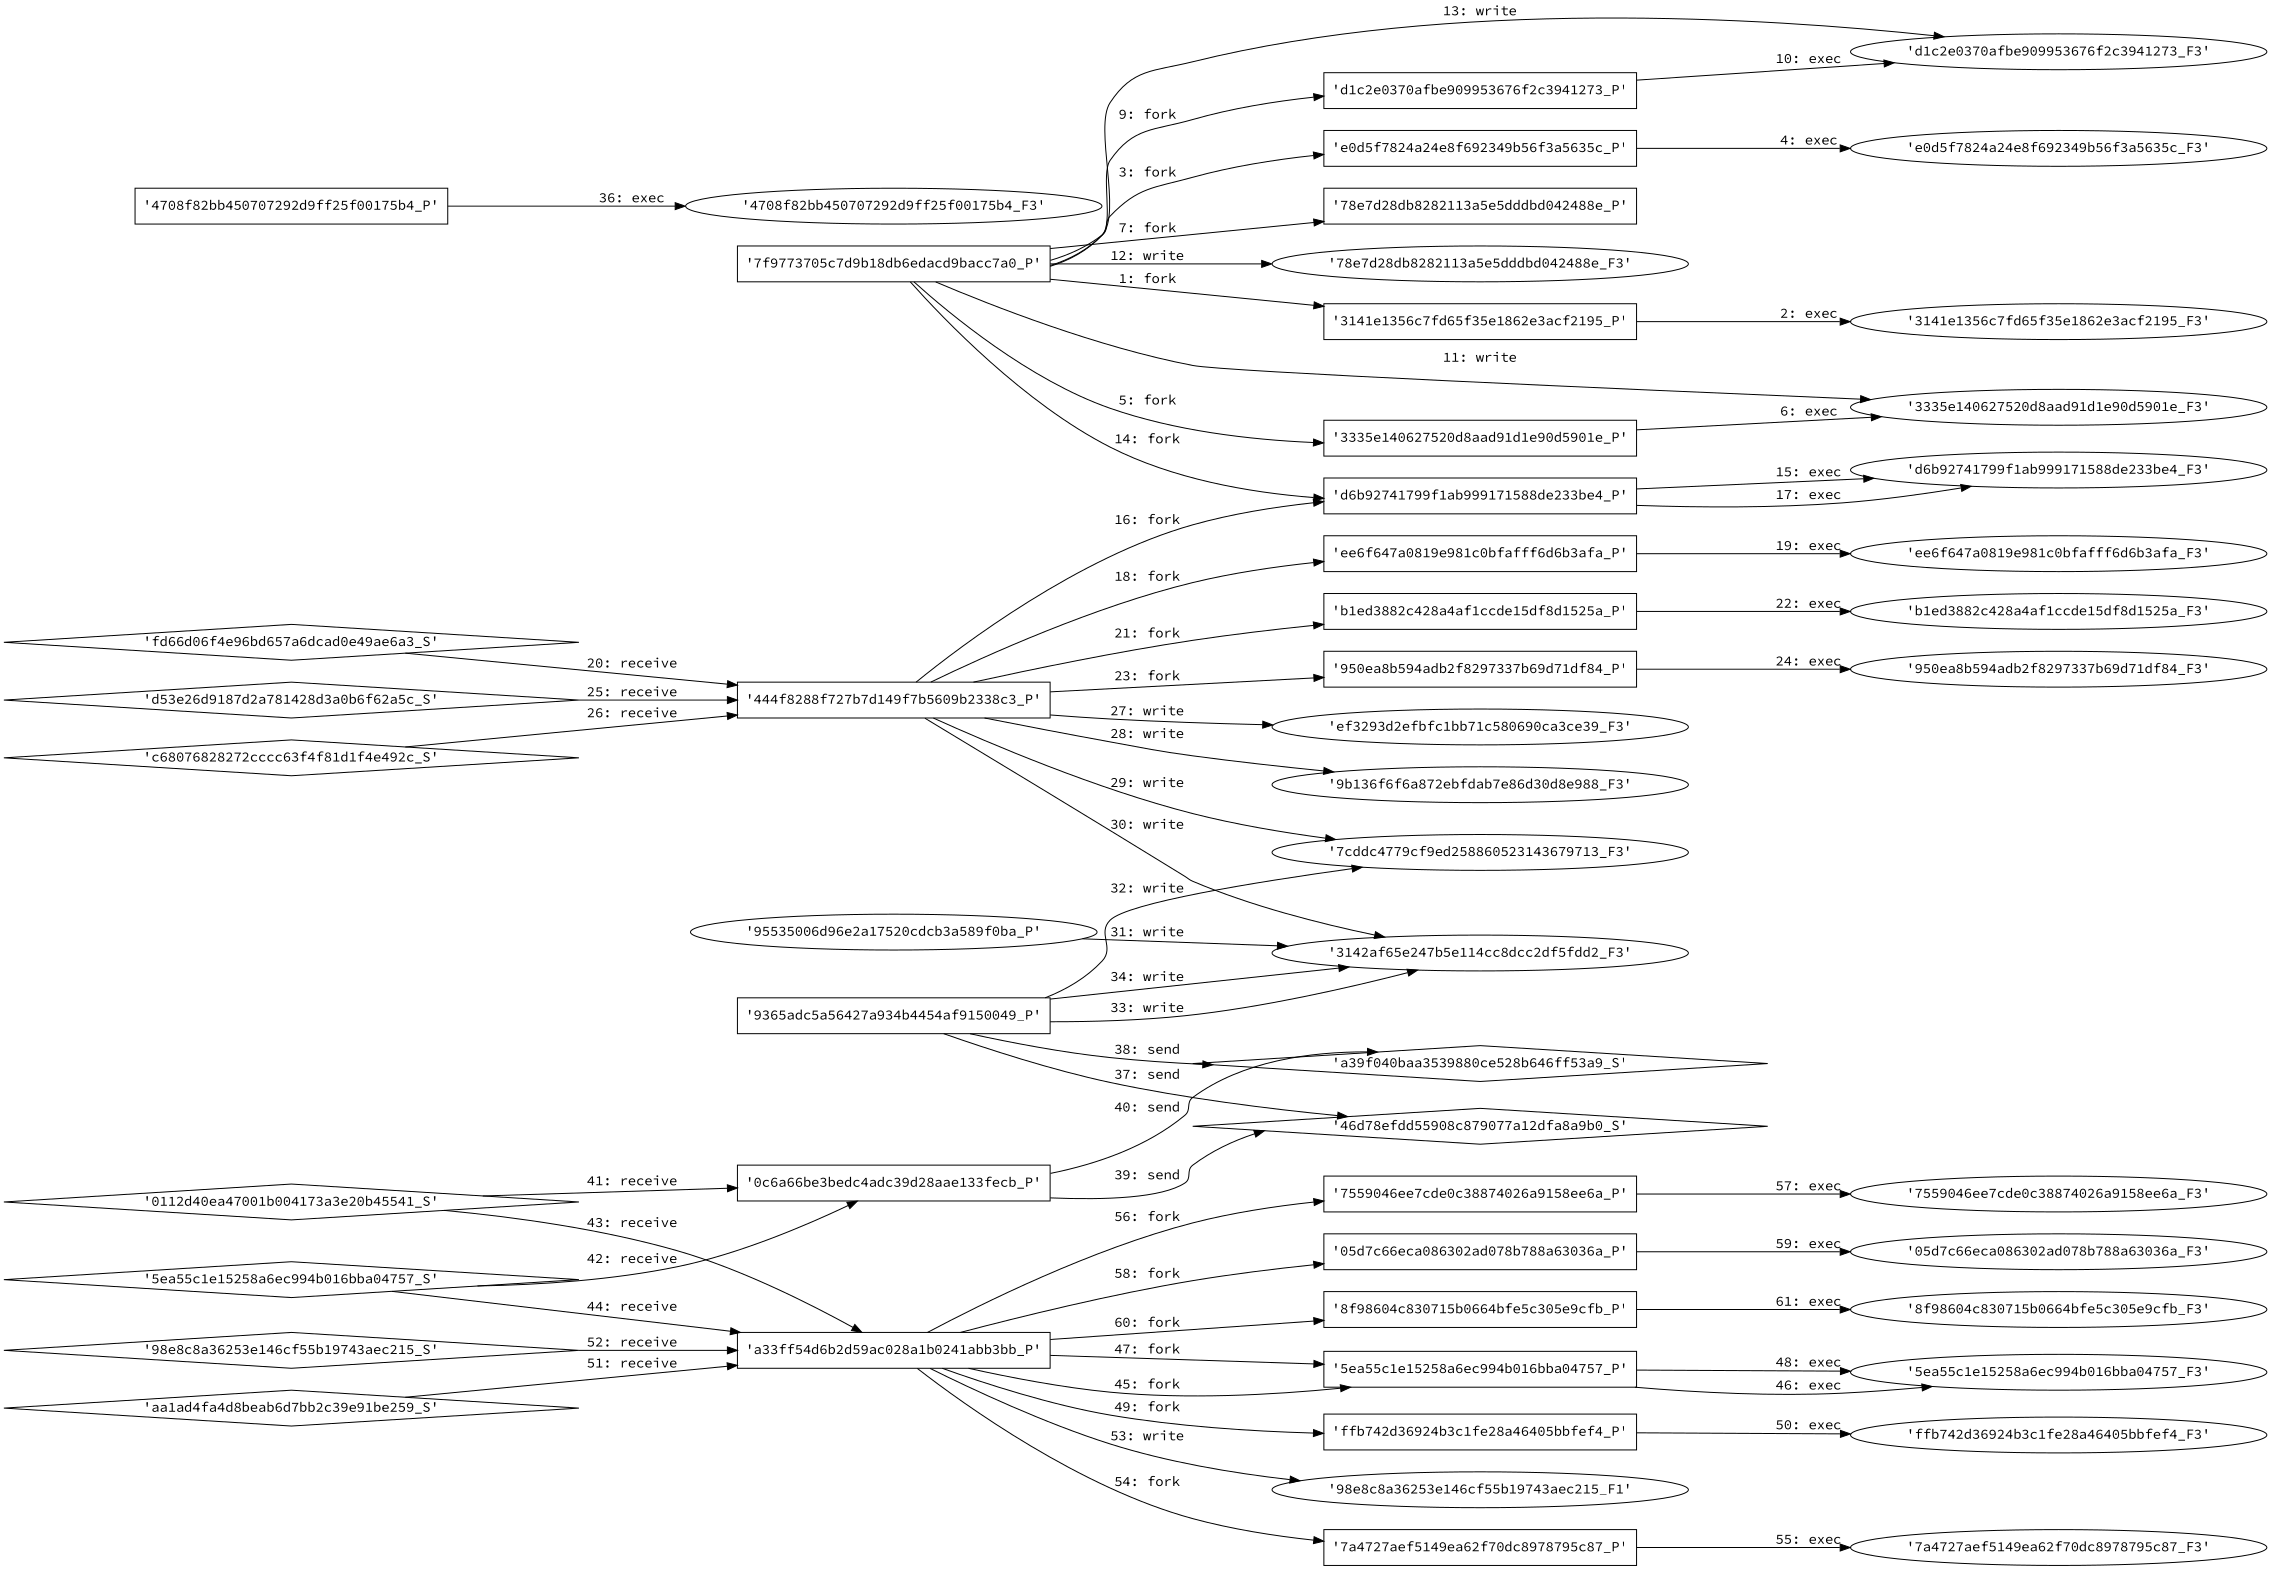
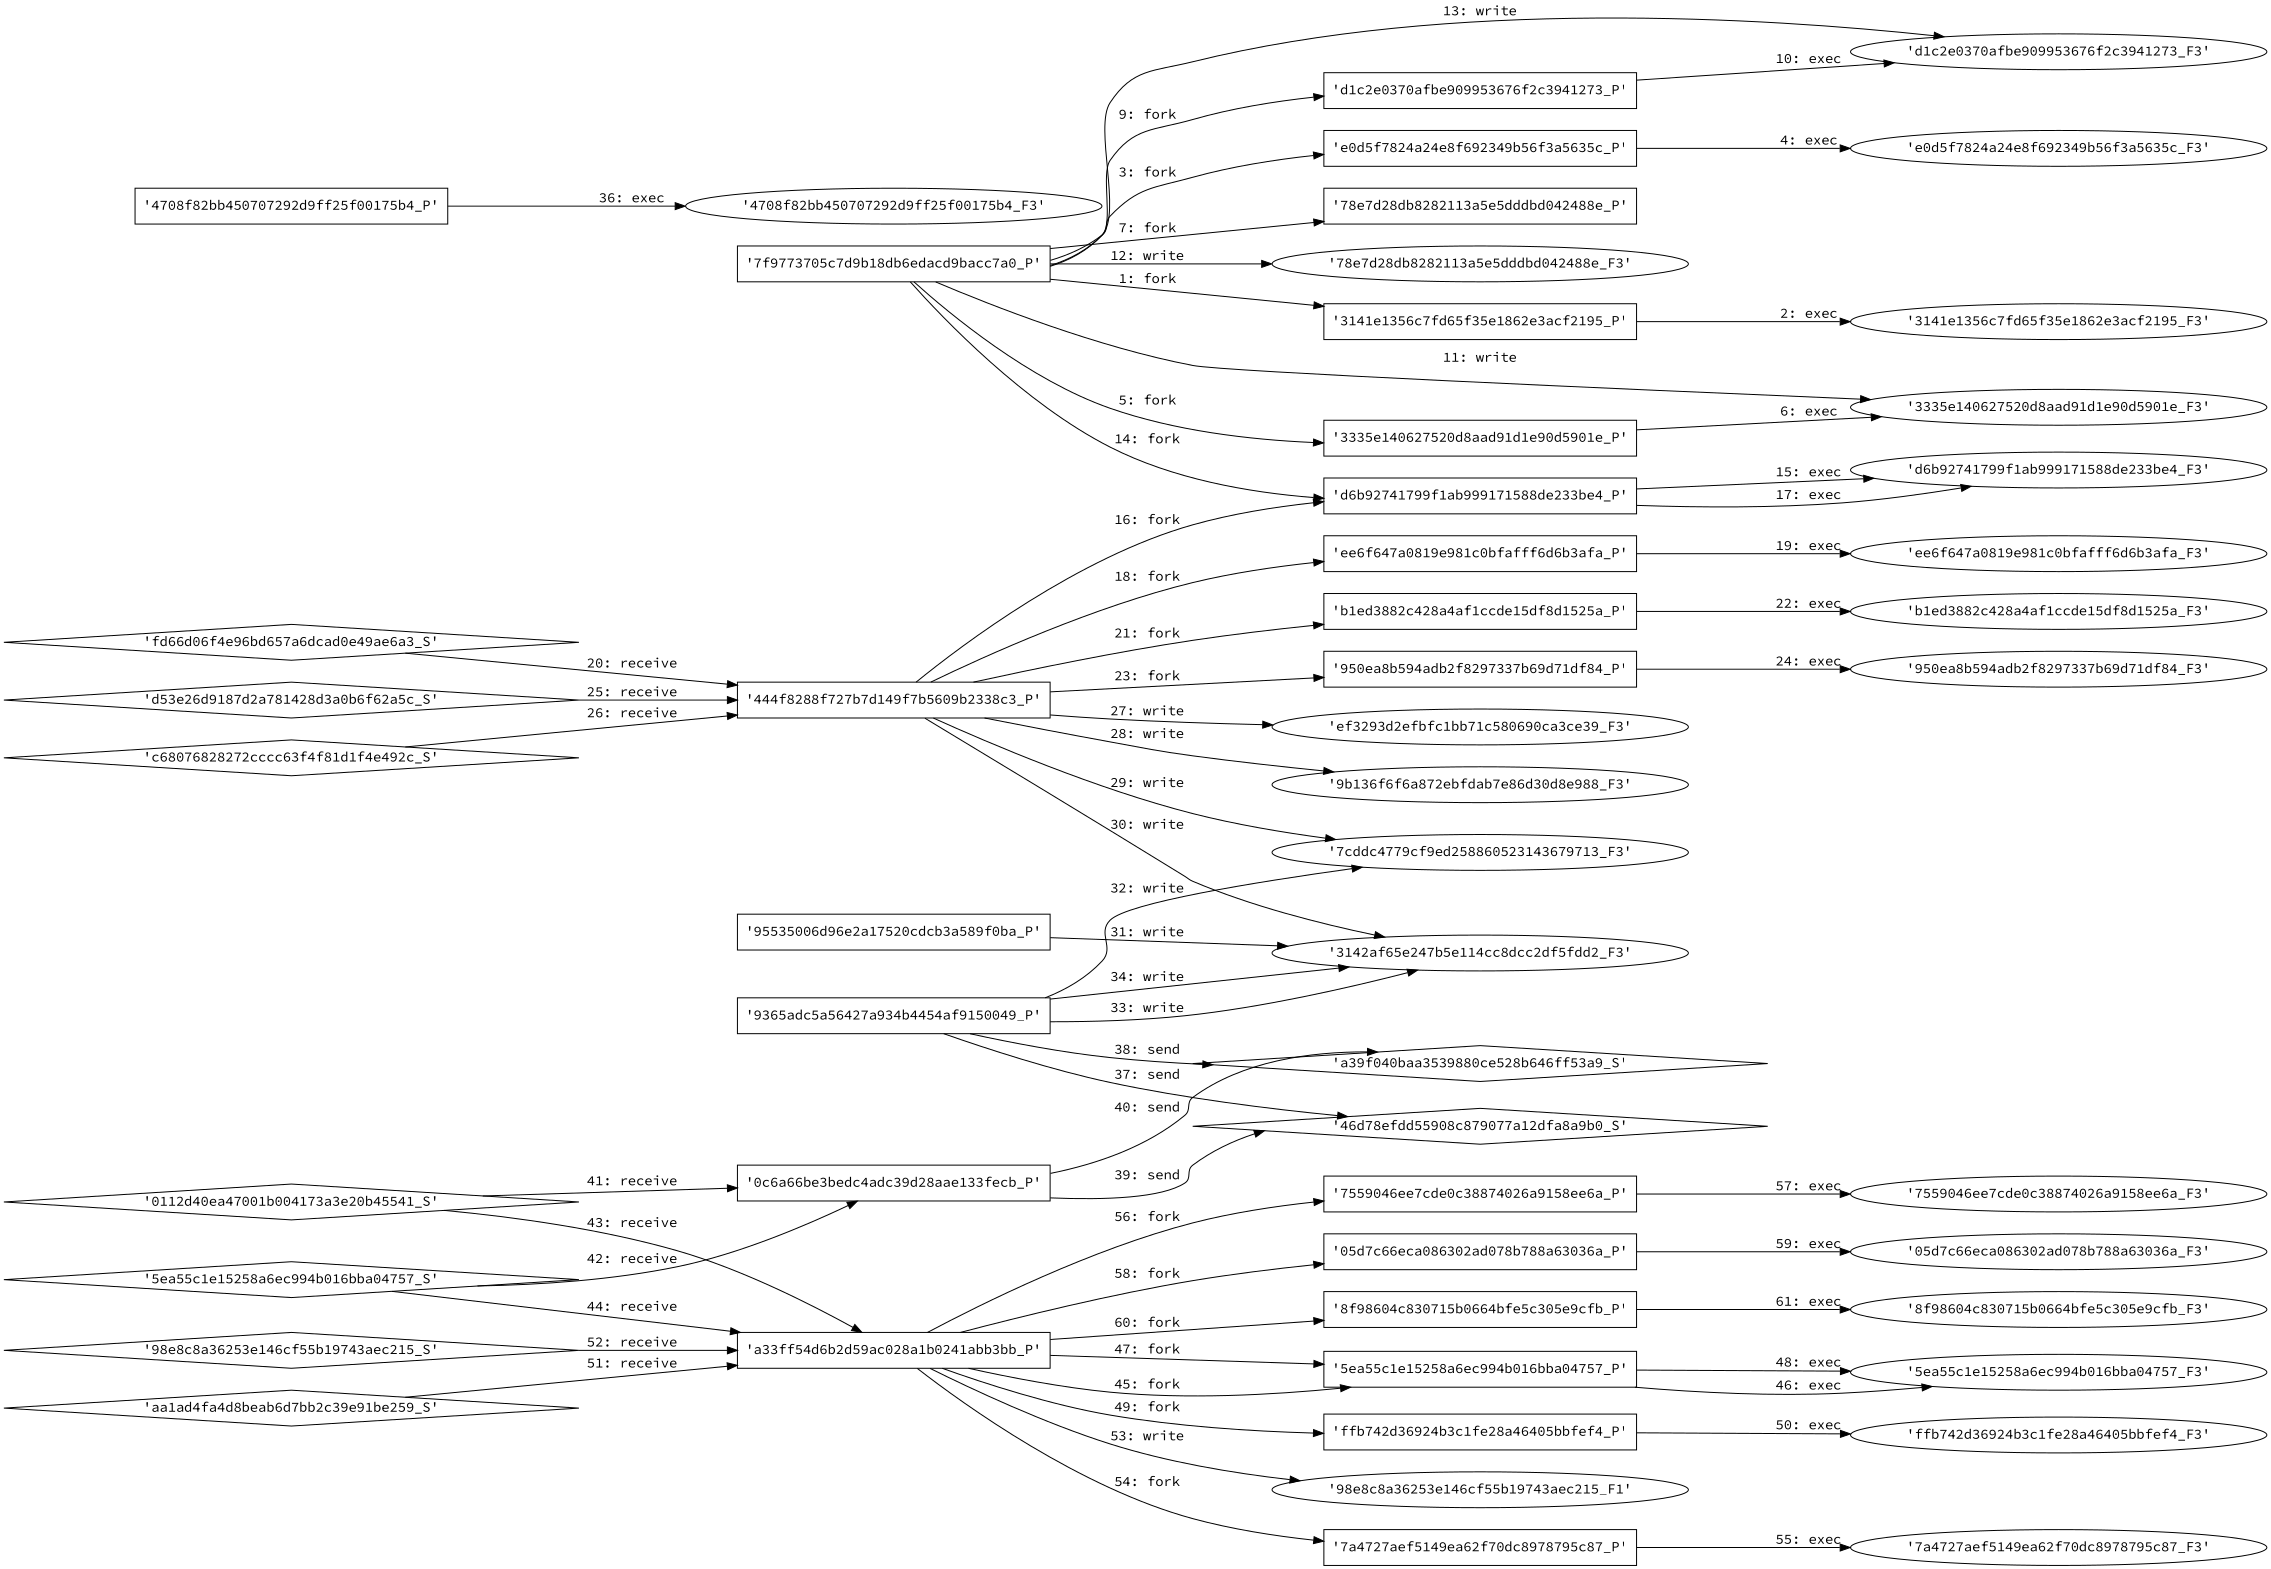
node "'95535006d96e2a17520cdcb3a589f0ba_P'": shape ellipse -> box
